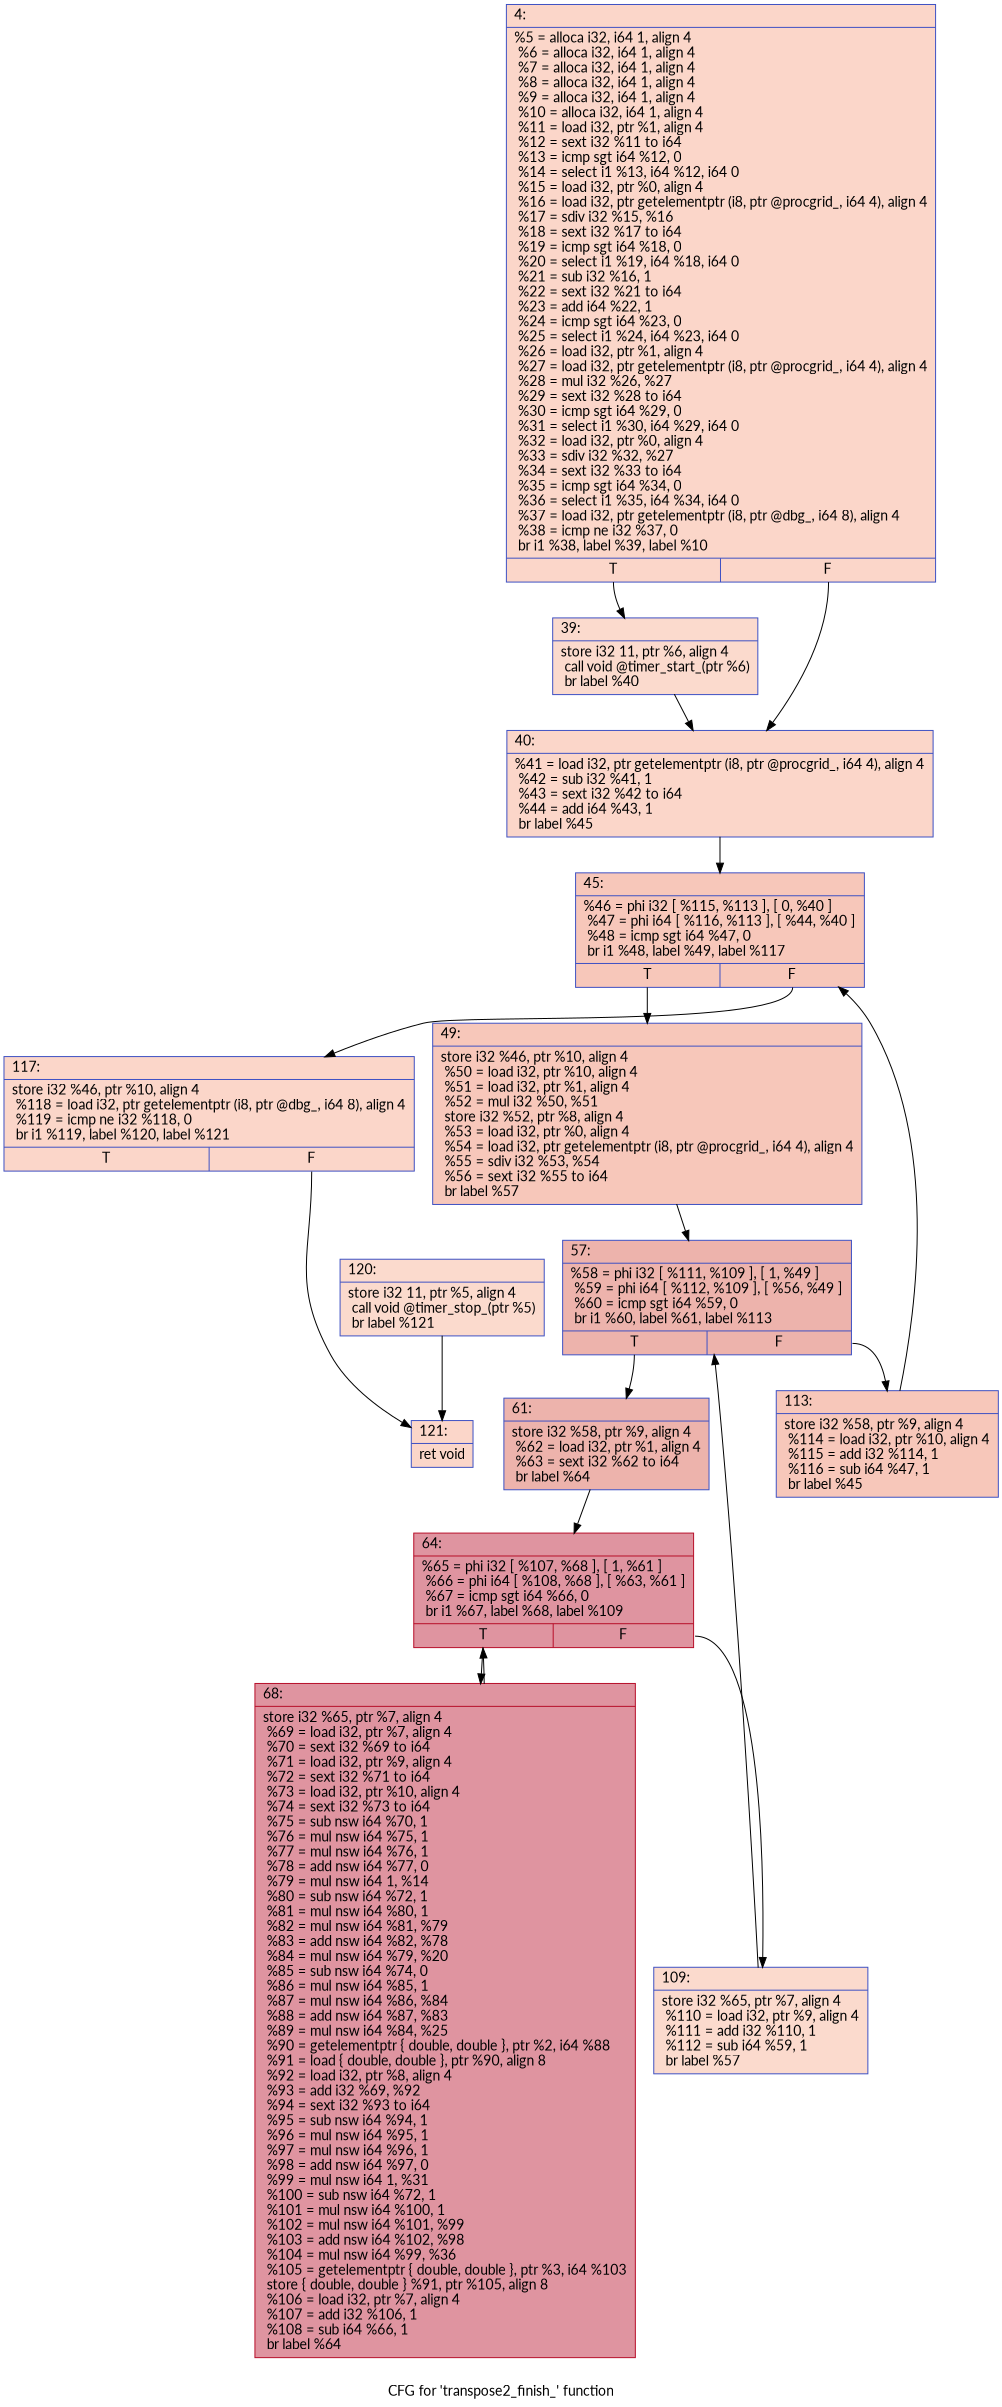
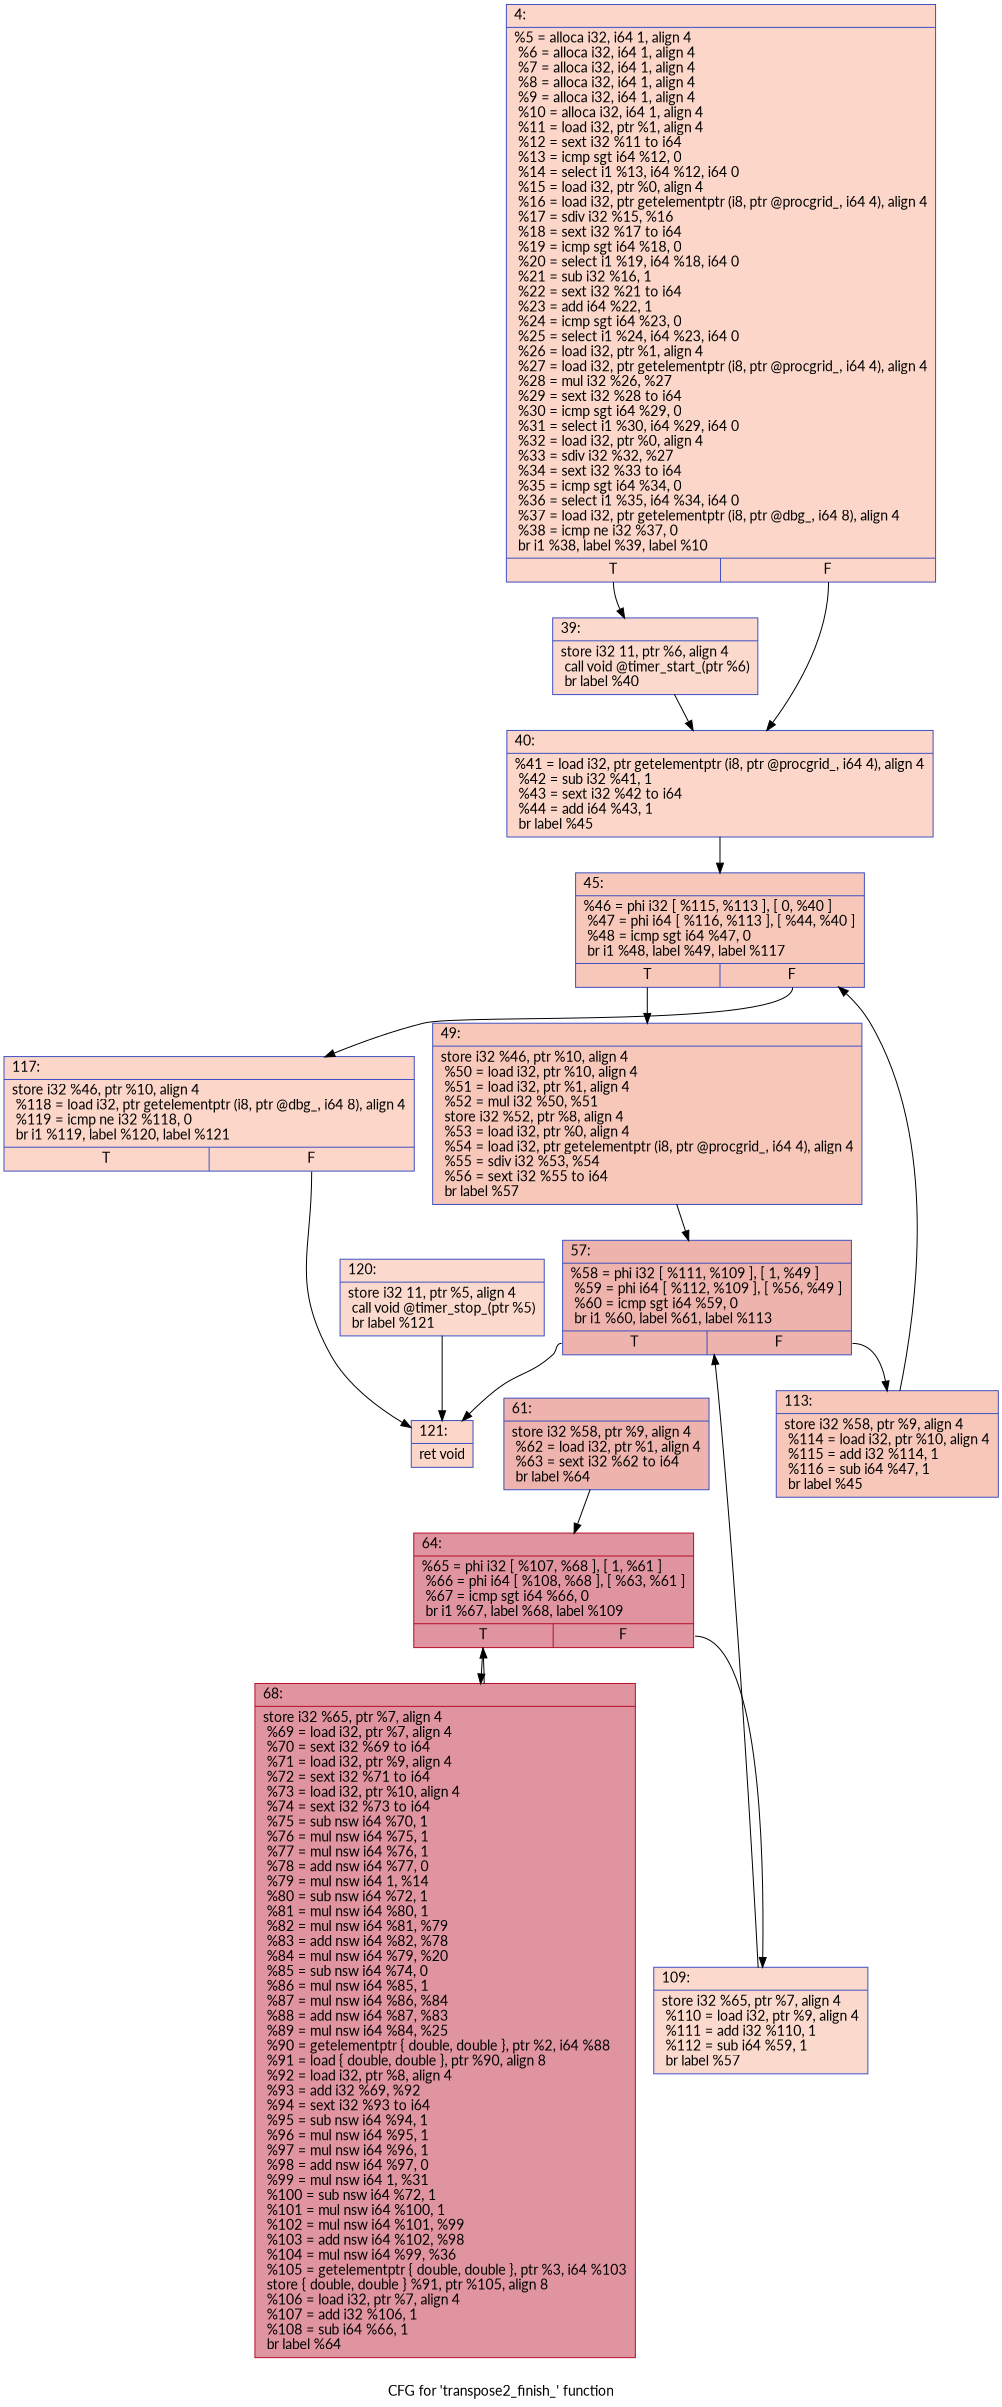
edge "57:" -> "61:": now "57:" -> "121:"
